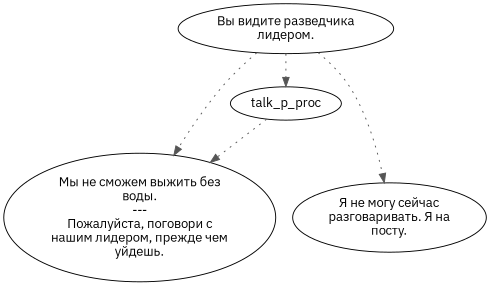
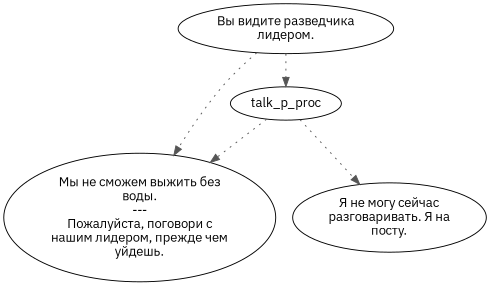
edge "Вы видите разведчика лидером." -> "Я не могу сейчас разговаривать. Я на посту.": now "talk_p_proc" -> "Я не могу сейчас разговаривать. Я на посту."
